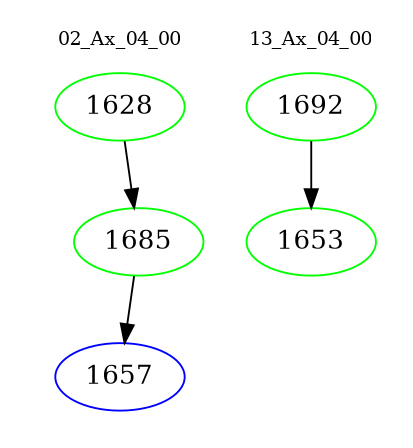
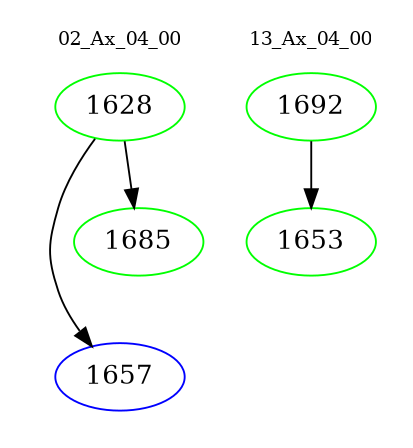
edge "1685" -> "1657": now "1628" -> "1657"
